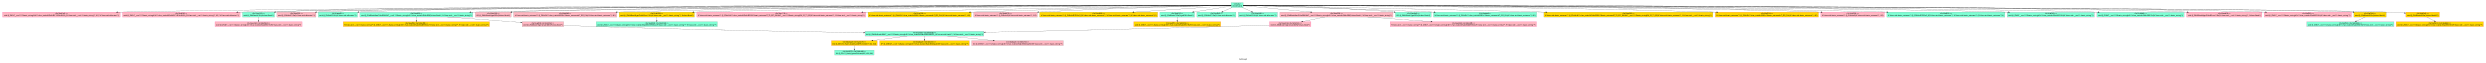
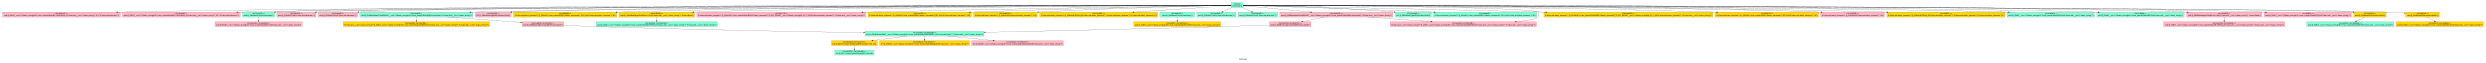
edge "<empty>" -> "<0x16adf10->>": now "<empty>" -> "<0x16ae558->0x16b34f8->>"
node "<0x16aaa40->>": fillcolor aquamarine -> lightpink
node "<0x16ab5d8->>": fillcolor lightpink -> gold
node "<0x16ad678->>": fillcolor lightpink -> gold
node "<0x16adf10->>": text "void @_ZN4BookC2Ev(%getIDEv.Book*)" -> "void @_ZN4BookC2Ev(%class.Book*)"
node "<0x16af418->>": fillcolor aquamarine -> gold
node "<0x16aed08->0x16b4248->>": added
